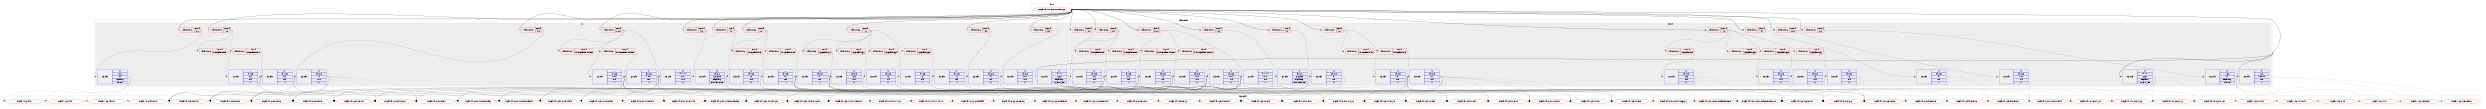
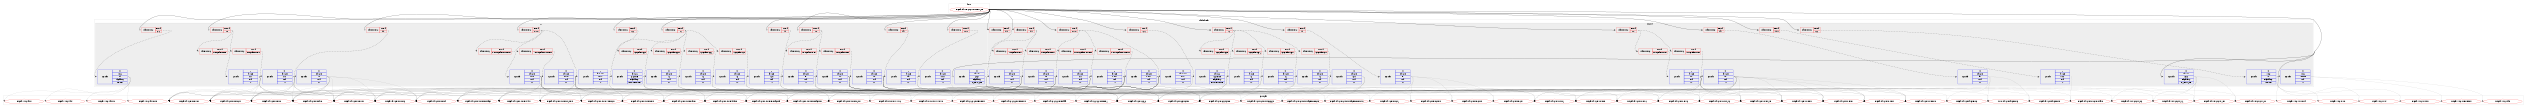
node "portage://dev-lang/tcl-8.6.11": added
node "portage://dev-lang/perl-5.38.2-r5": label "portage://dev-lang/perl-5.38.2-r5" -> "mono://dev-lang/perl-5.38.2-r5"
node "portage://virtual/pkgconfig-3": label "portage://virtual/pkgconfig-3" -> "portage://virtual/use-3"
